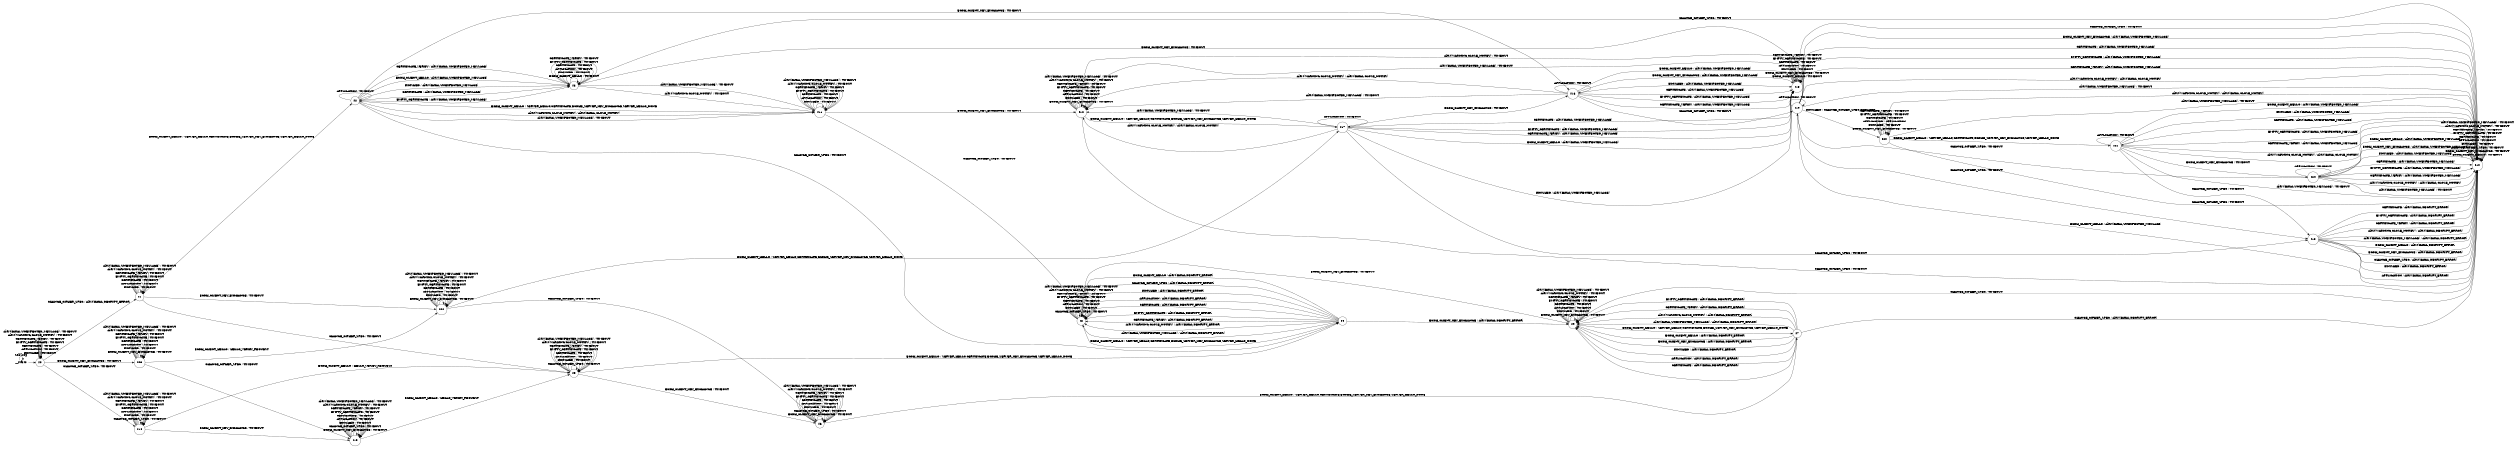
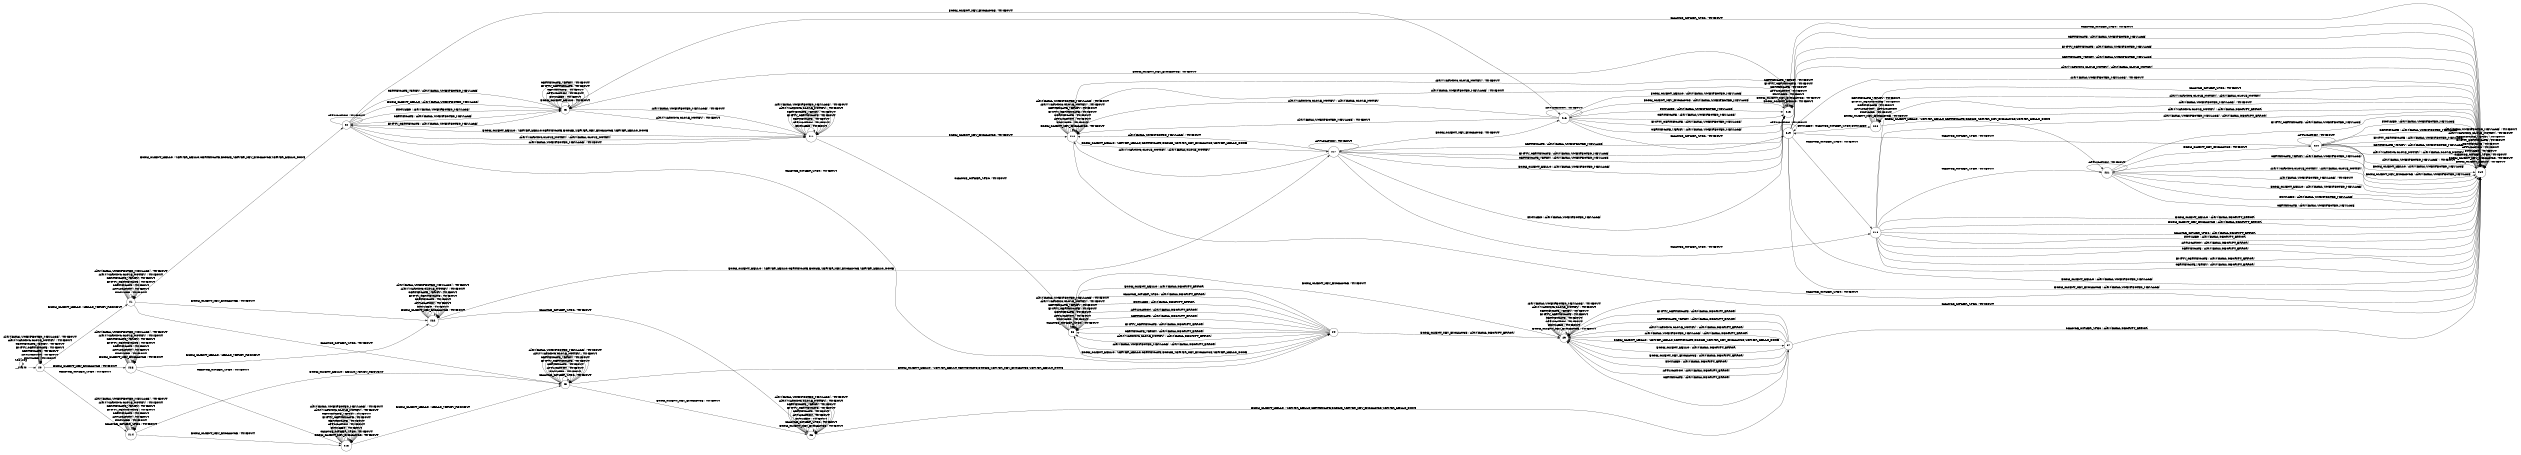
edge "s21" -> "s18": reversed
edge "s0" -> "s1": label "CHANGE_CIPHER_SPEC / Alert(FATAL,DECRYPT_ERROR)" -> "ECDH_CLIENT_HELLO / HELLO_VERIFY_REQUEST"
